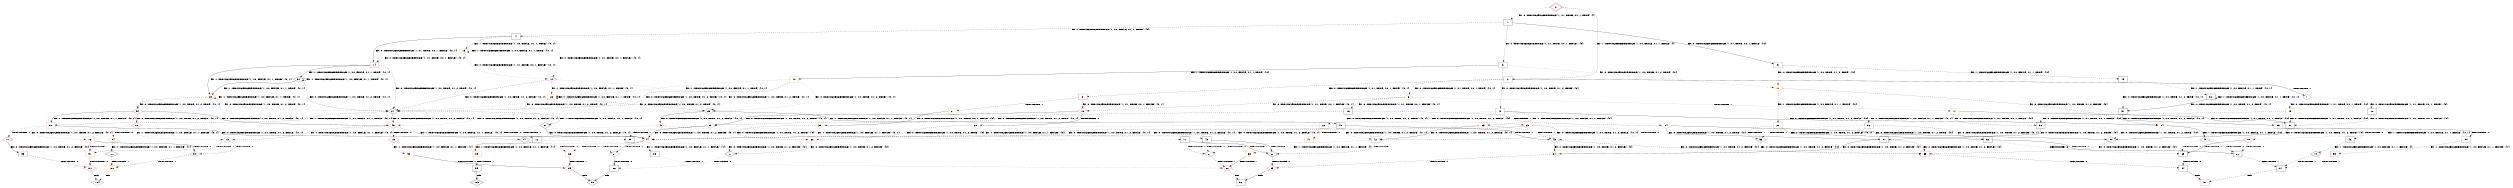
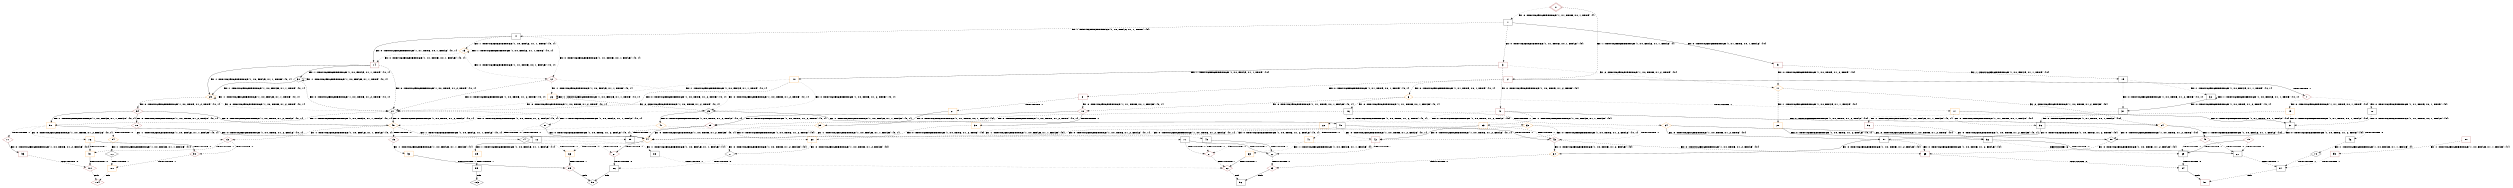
node "55": removed
node "53": removed
